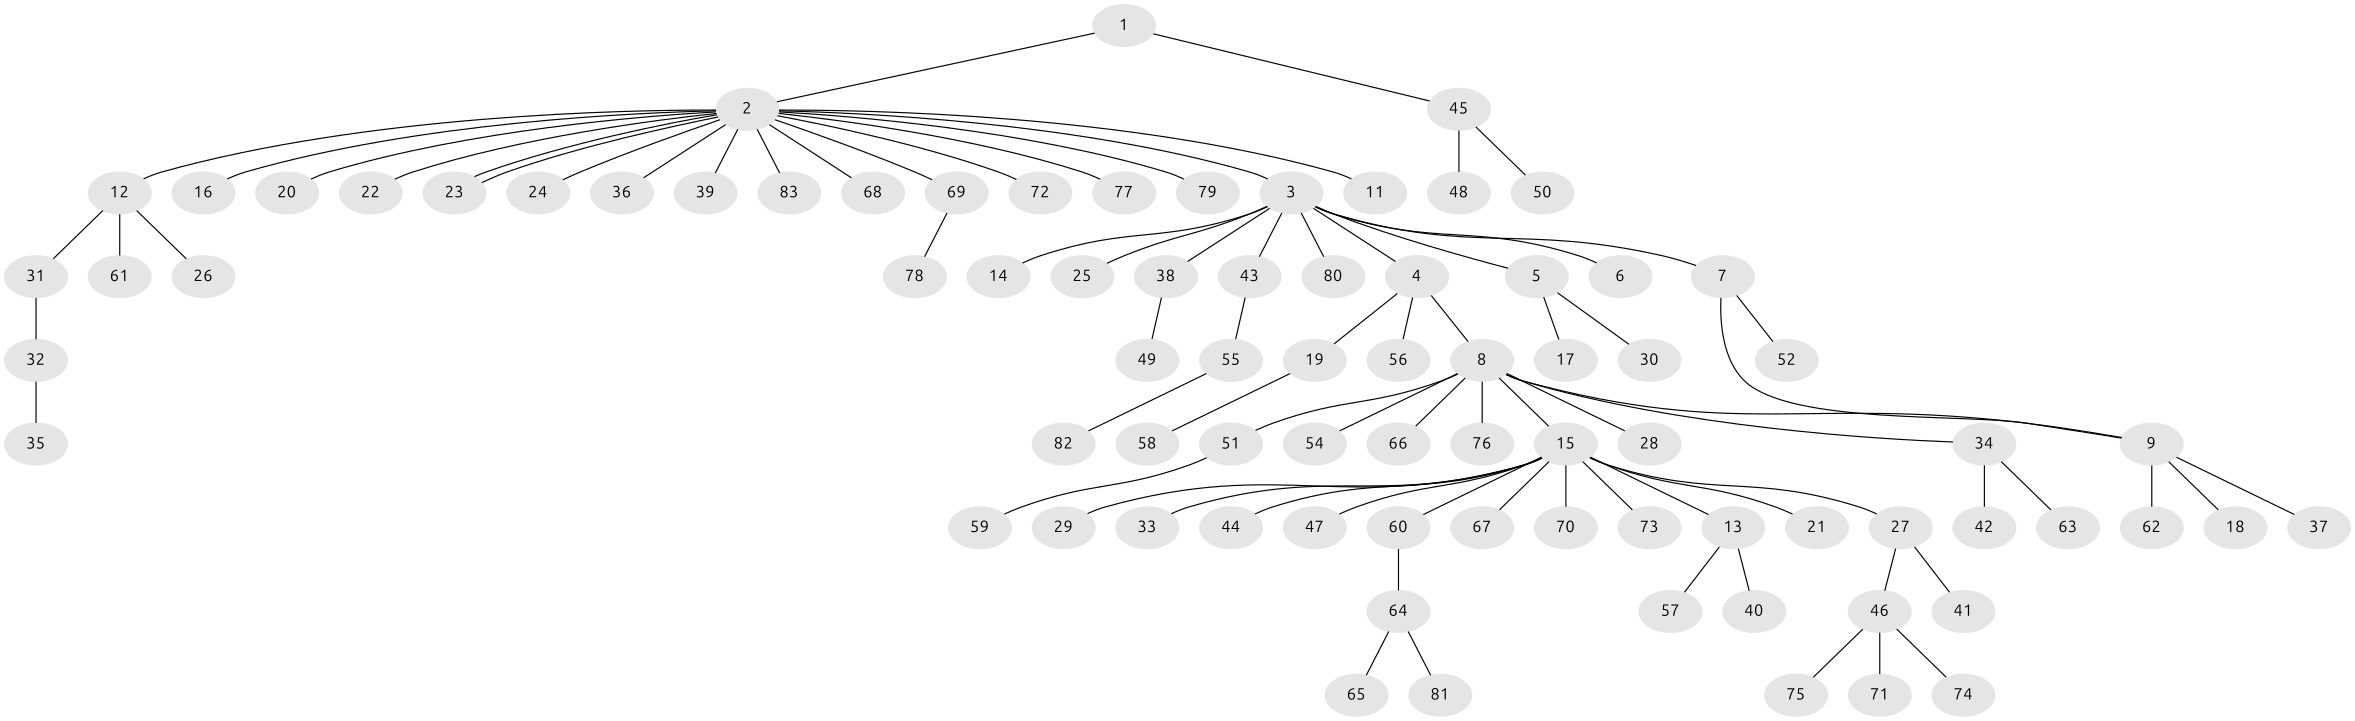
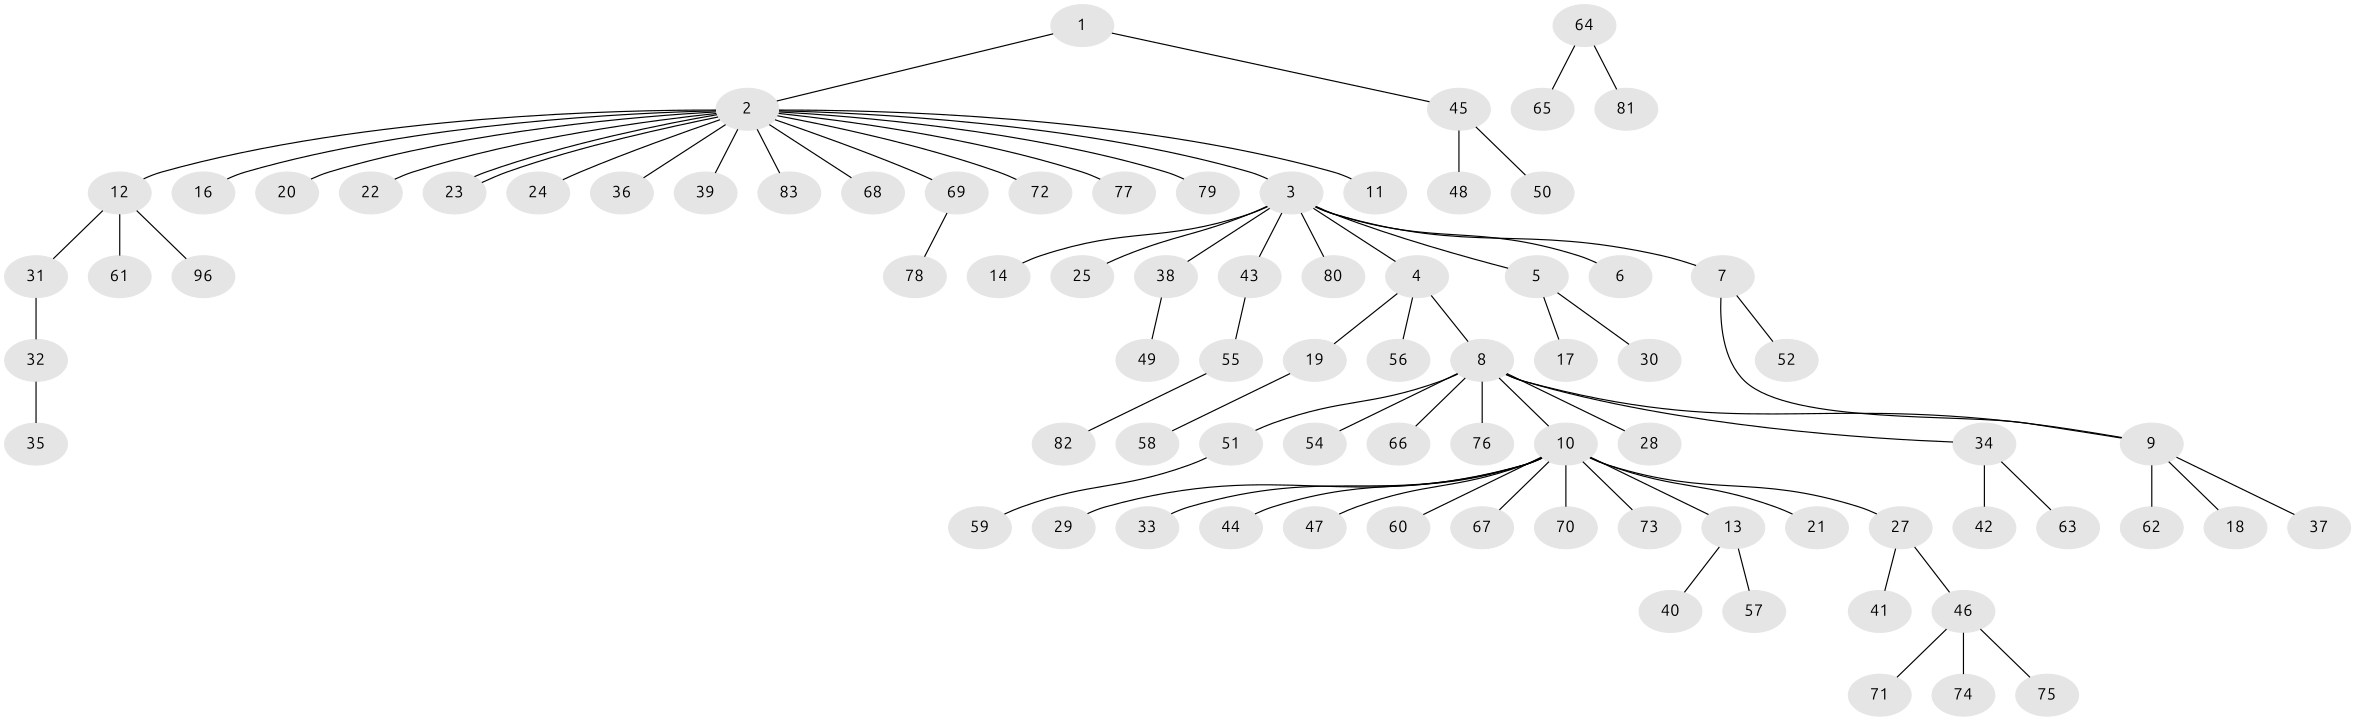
node "26": label "26" -> "96"
node "15": label "15" -> "10"
edge "60" -- "64": removed
